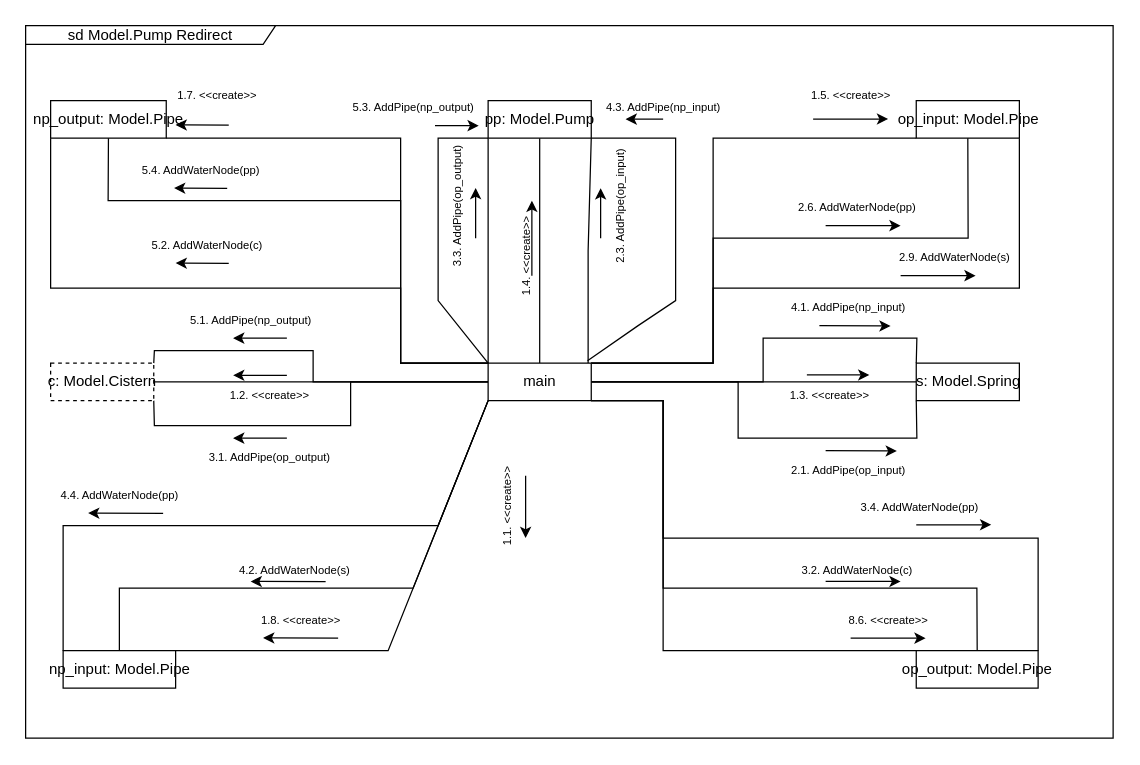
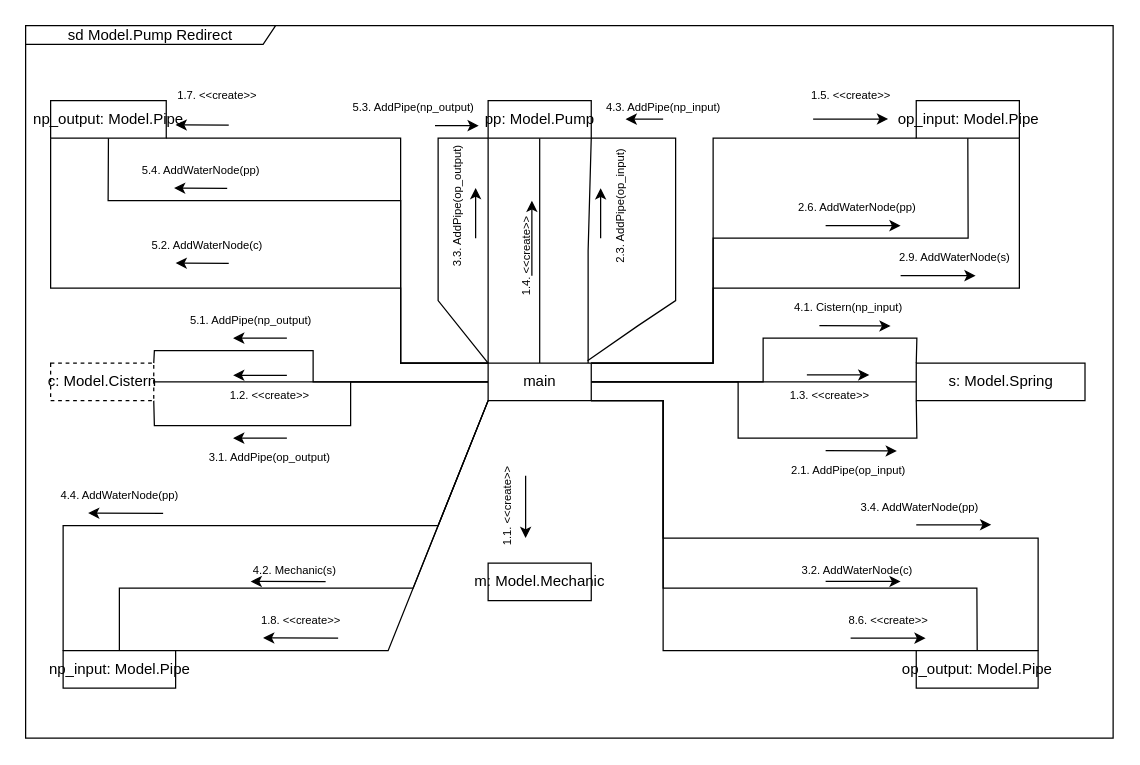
node "4.1. AddPipe(np_input)": label "4.1. AddPipe(np_input)" -> "4.1. Cistern(np_input)"
node "s: Model.Spring": size 103x38 -> 169x38
node "4.2. AddWaterNode(s)": label "4.2. AddWaterNode(s)" -> "4.2. Mechanic(s)"
node "m: Model.Mechanic": added
